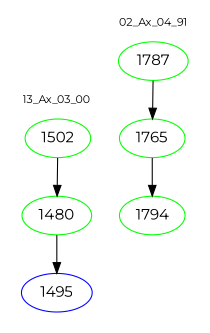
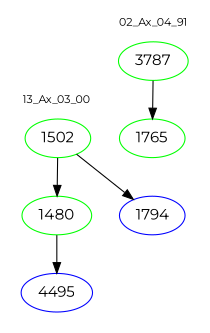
node "1787": label "1787" -> "3787"
edge "1765" -> "1794": now "1502" -> "1794"
node "1794": color green -> blue
node "1495": label "1495" -> "4495"
